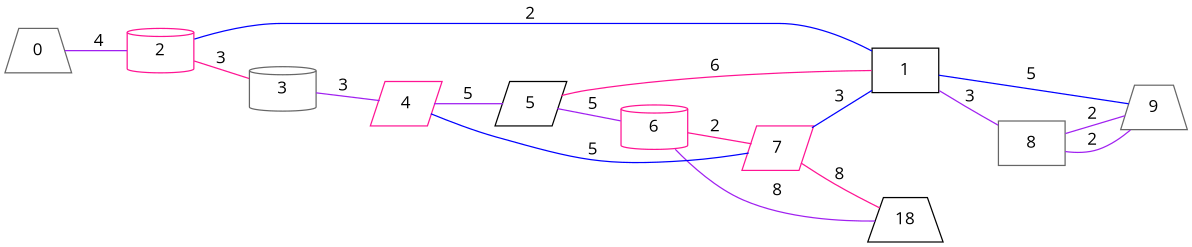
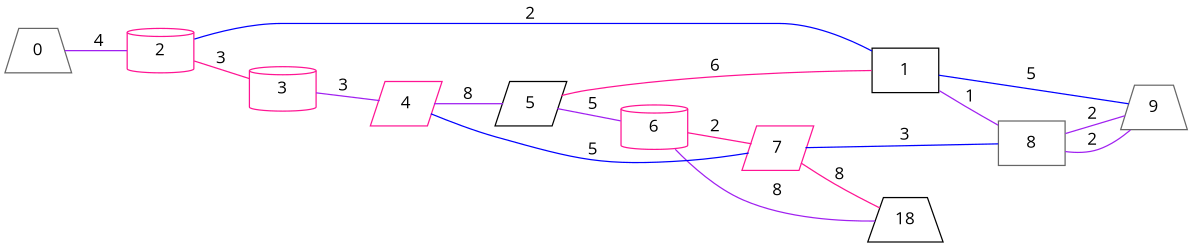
node "3": color gray40 -> deeppink
edge "4" -- "5": label "5" -> "8"
edge "1" -- "8": label "3" -> "1"
edge "1" -- "7": now "8" -- "7"
